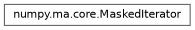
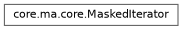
node "numpy.ma.core.MaskedIterator": label "numpy.ma.core.MaskedIterator" -> "core.ma.core.MaskedIterator"
